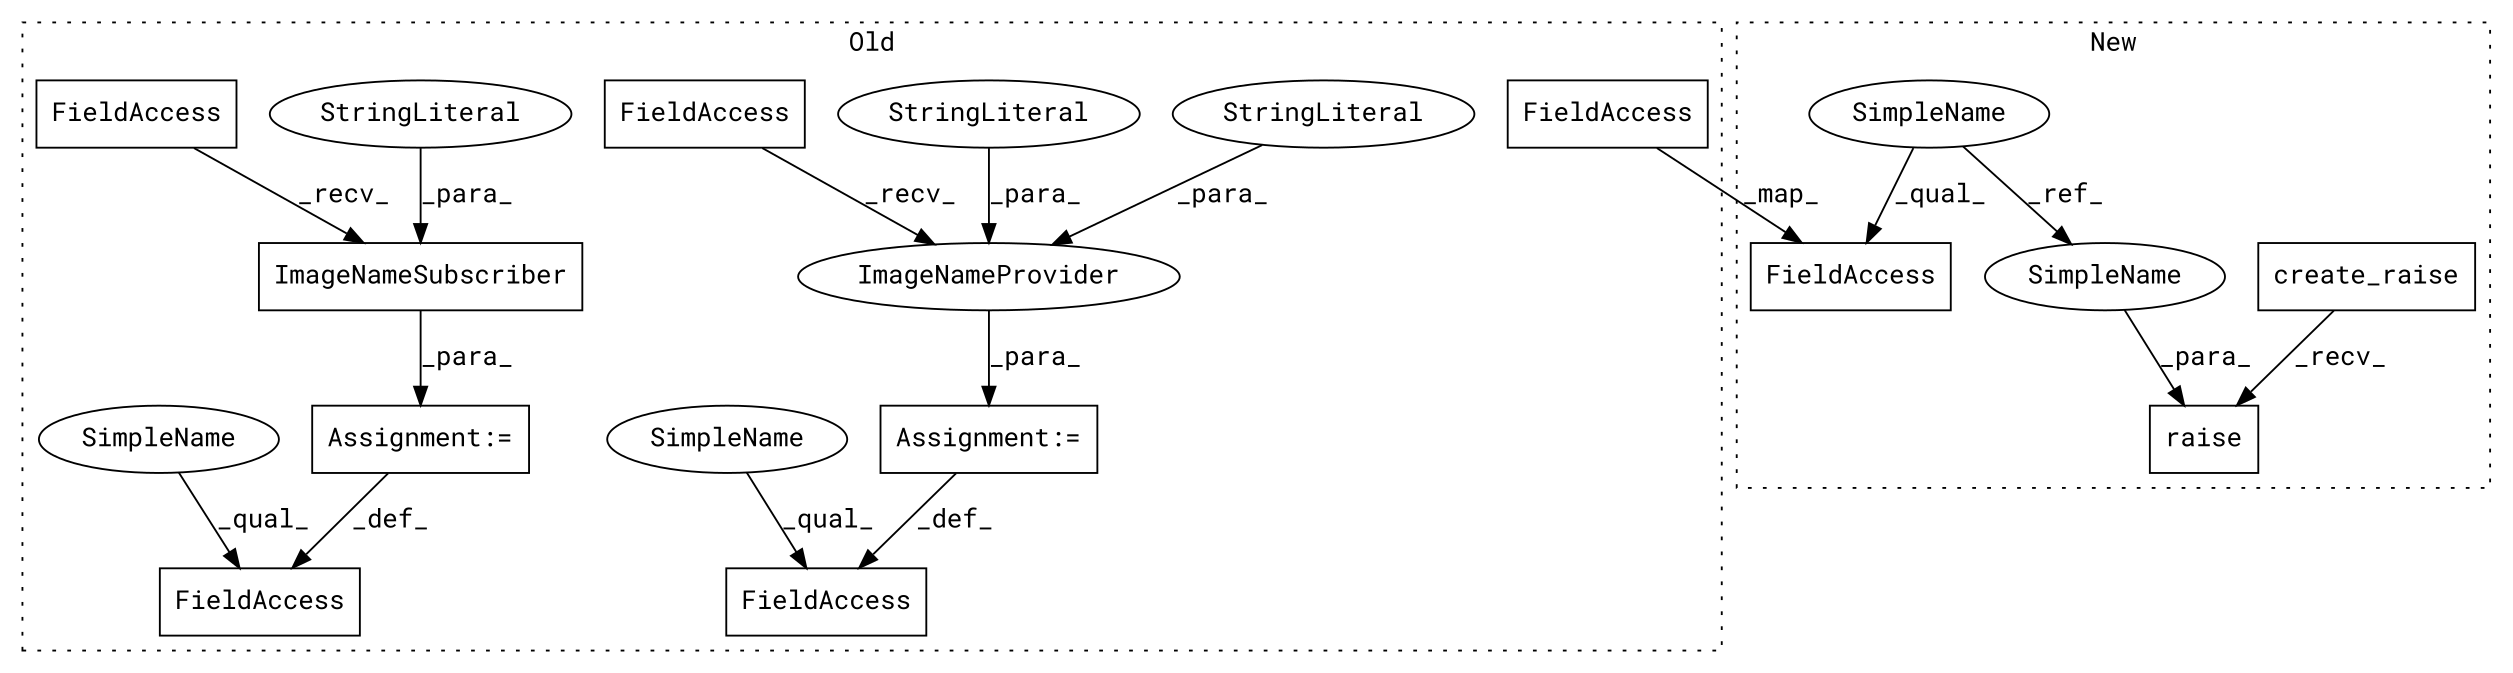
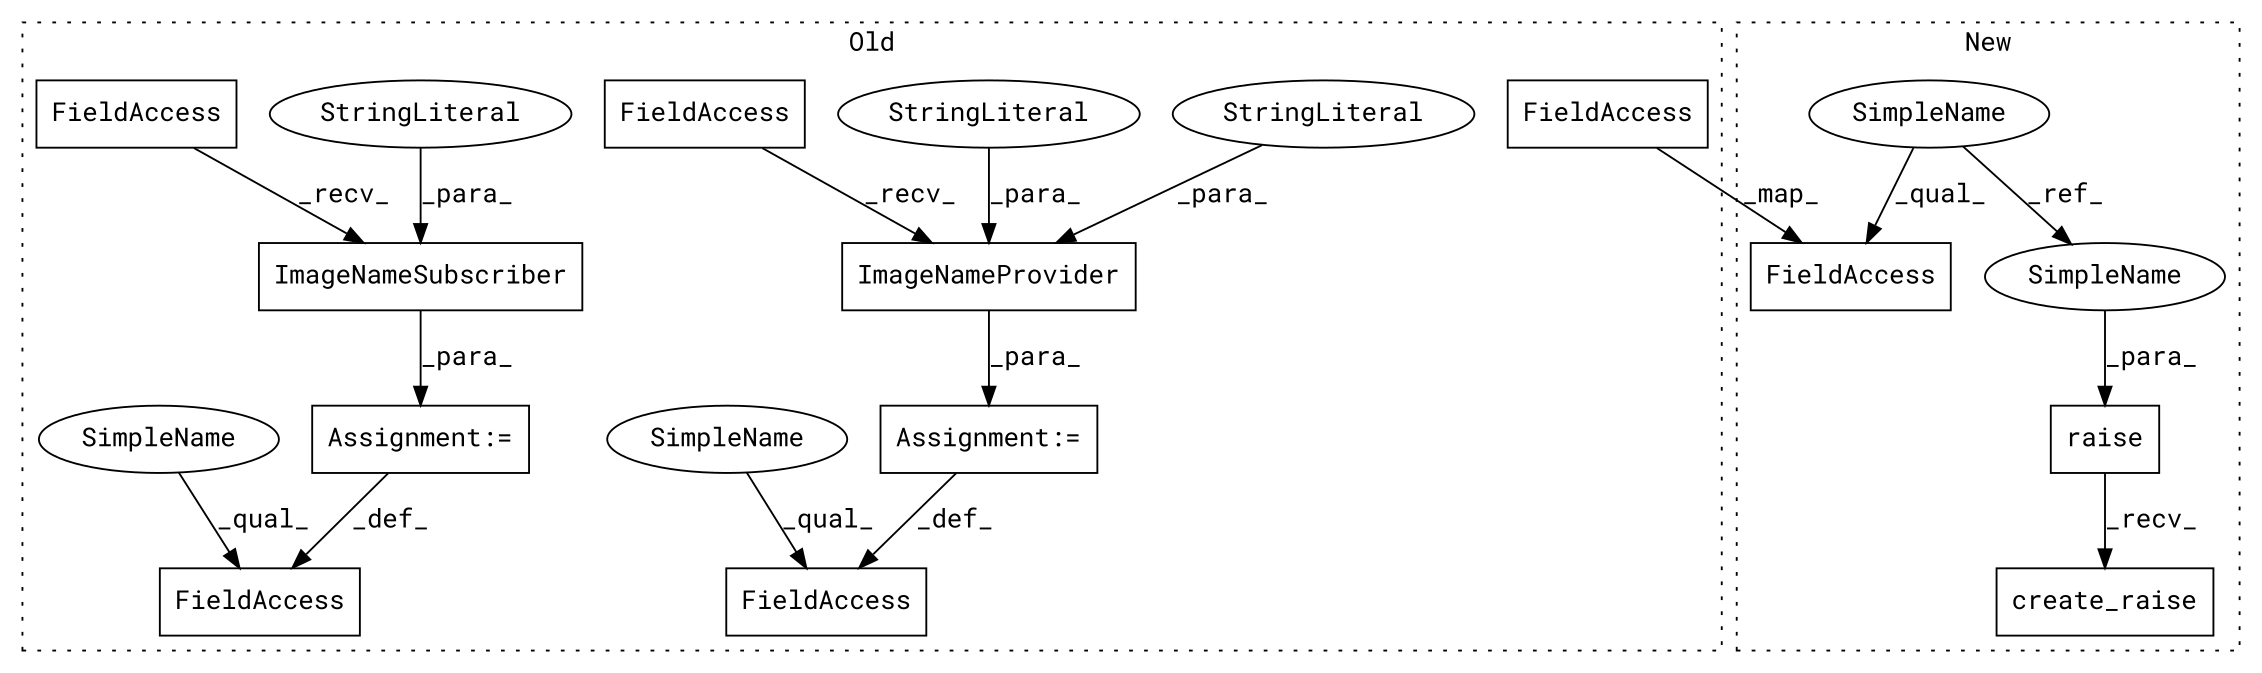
node "ImageNameProvider": shape ellipse -> box
edge "create_raise" -> "raise": reversed
